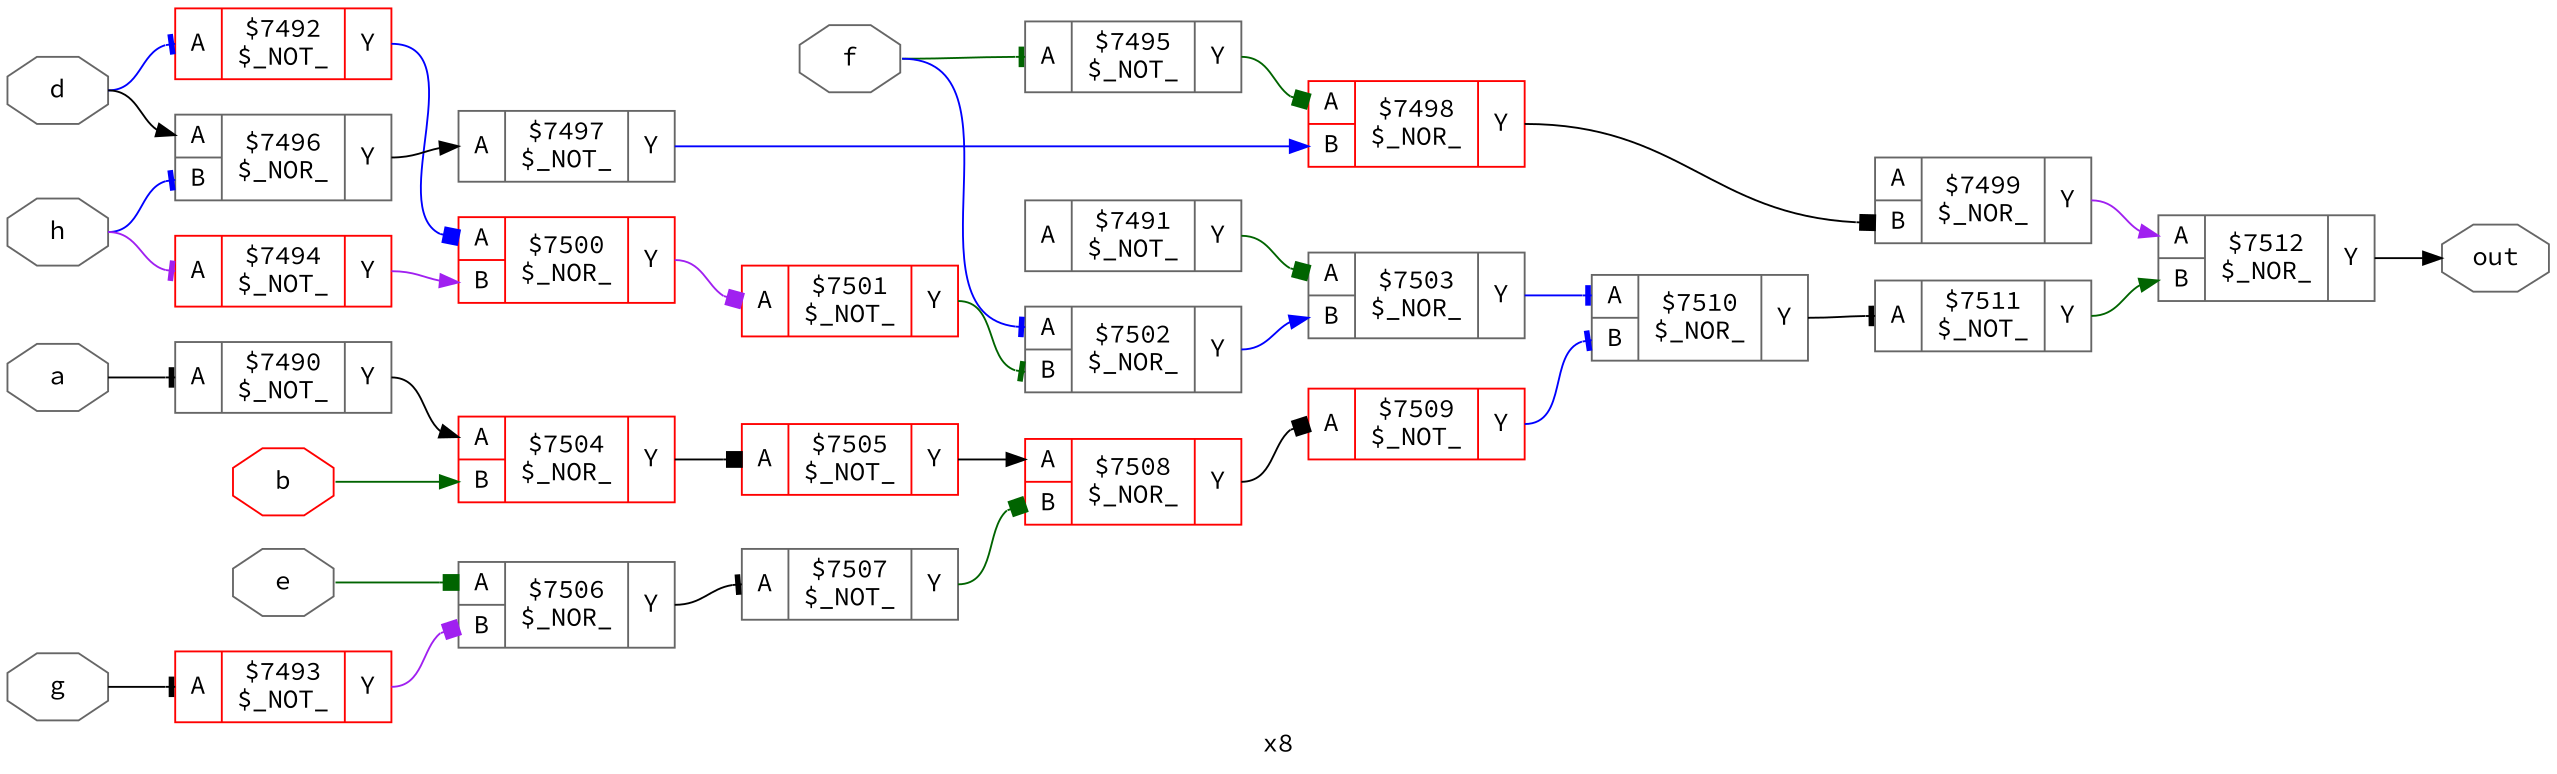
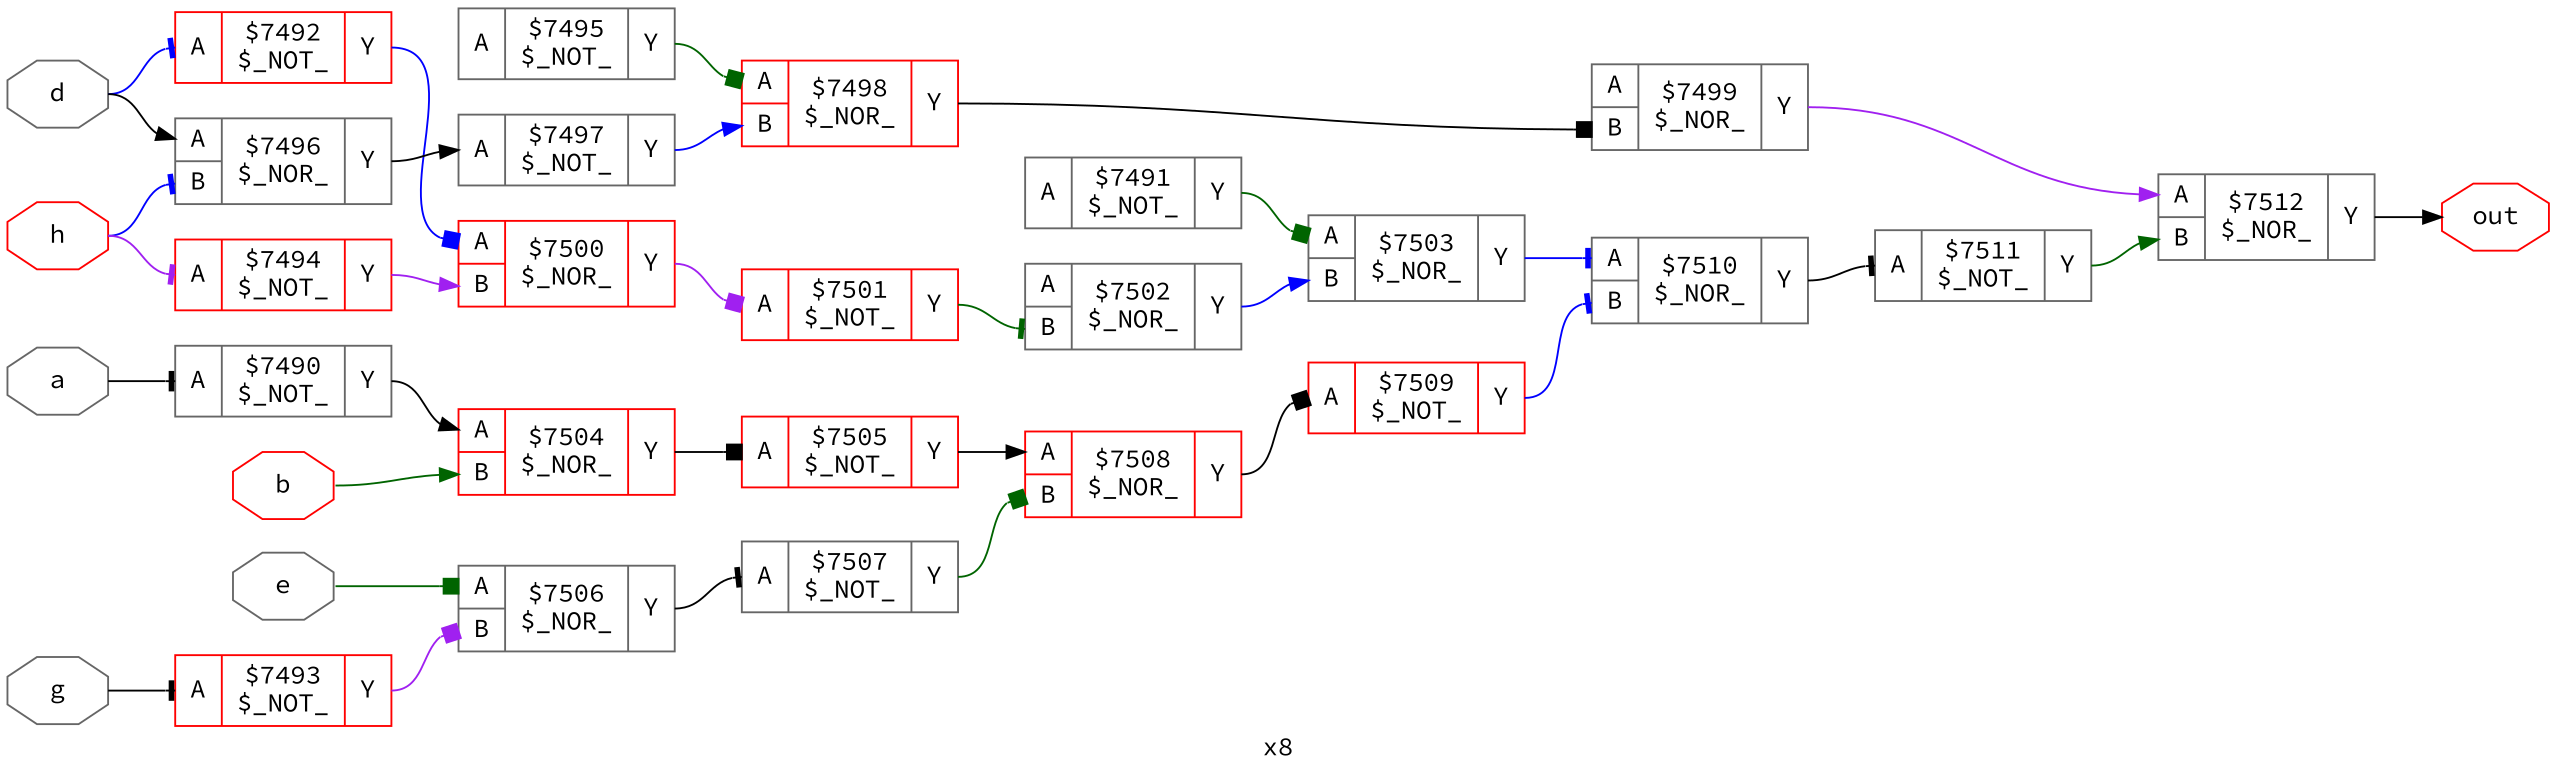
node "f": removed
node "h": color gray40 -> red
node "out": color gray40 -> red
